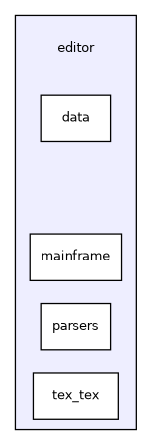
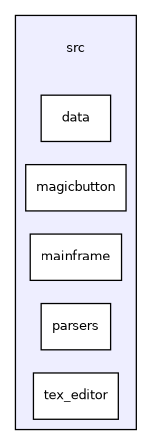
node "editor": label "editor" -> "src"
node "magicbutton": added
node "tex_tex": label "tex_tex" -> "tex_editor"
